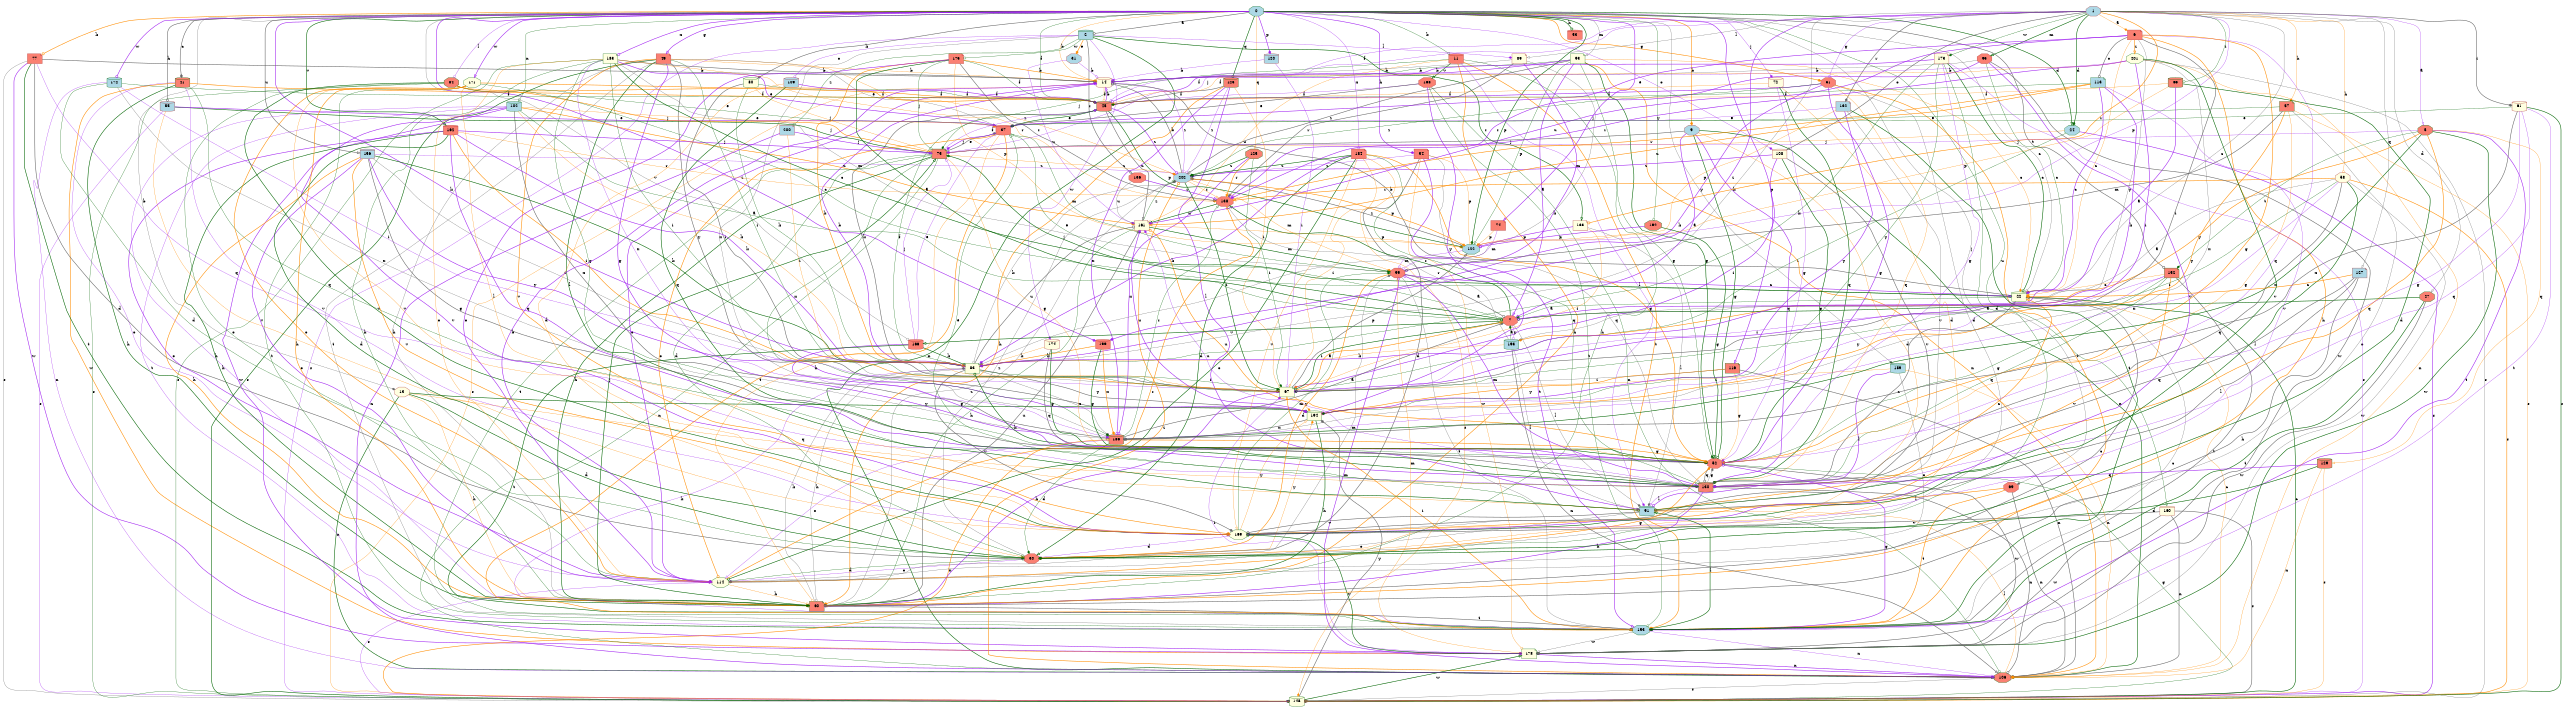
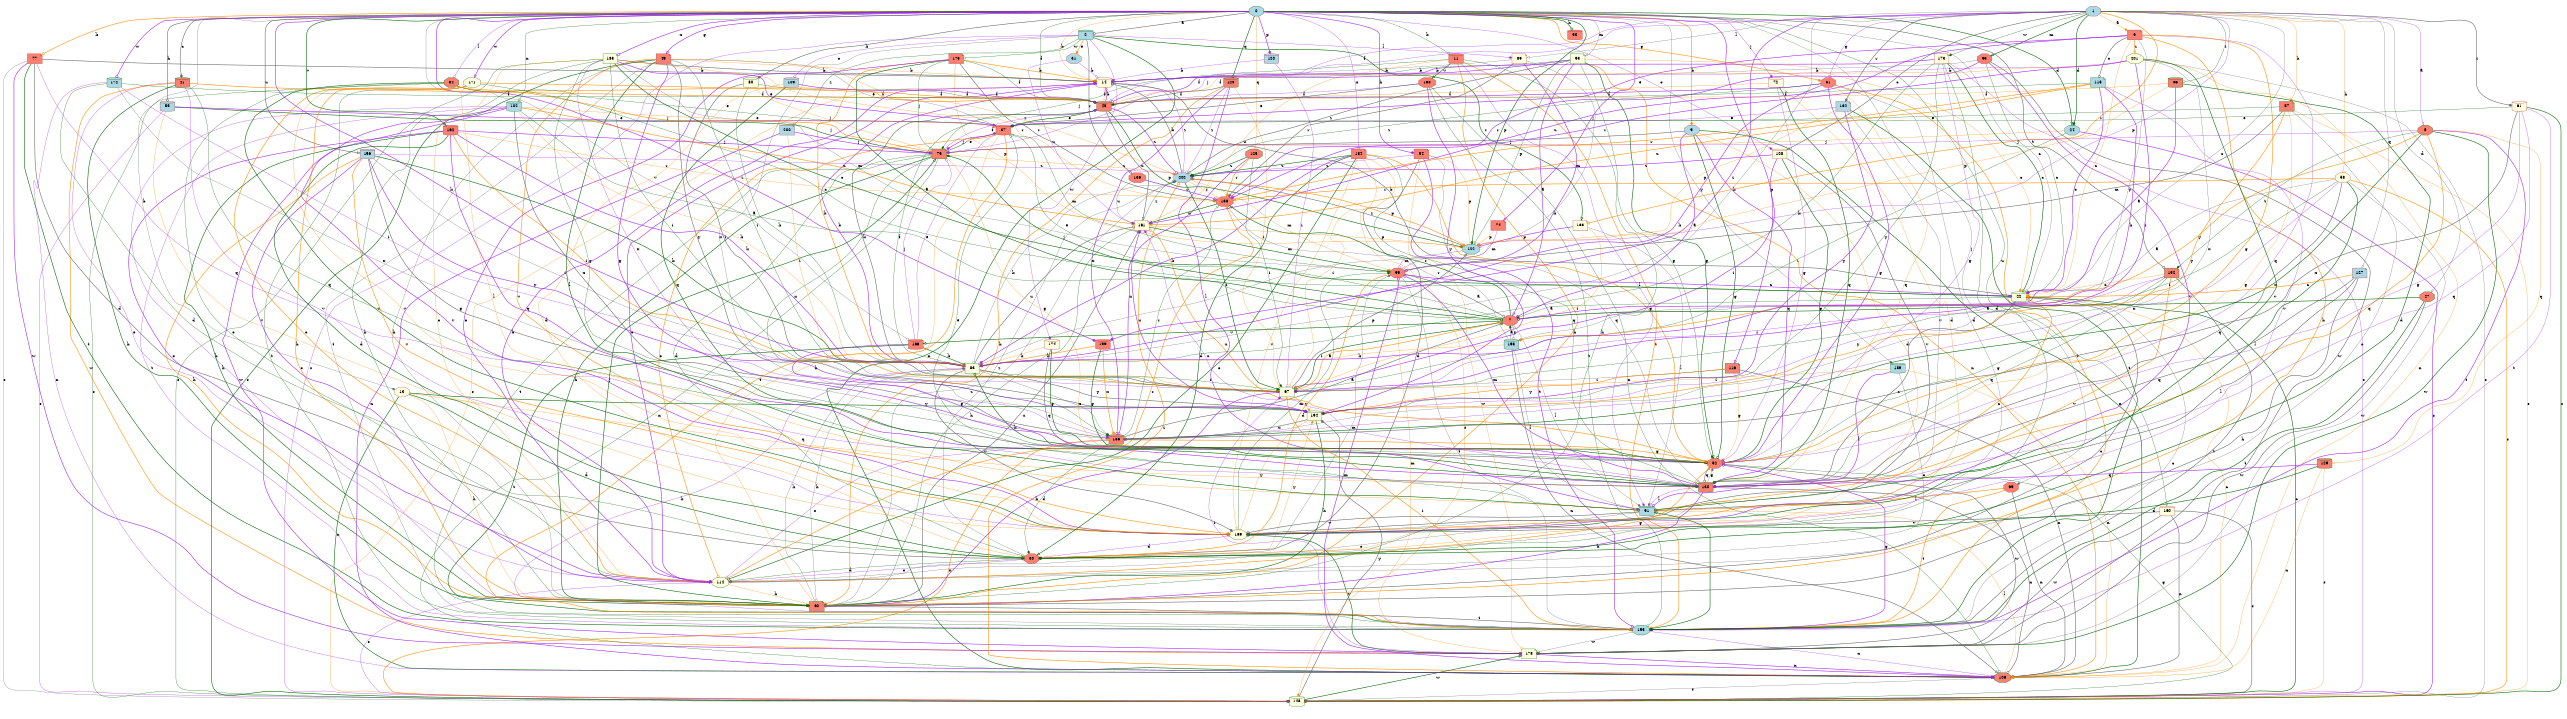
node "192": removed
edge "6" -> "67": removed, label "i"
